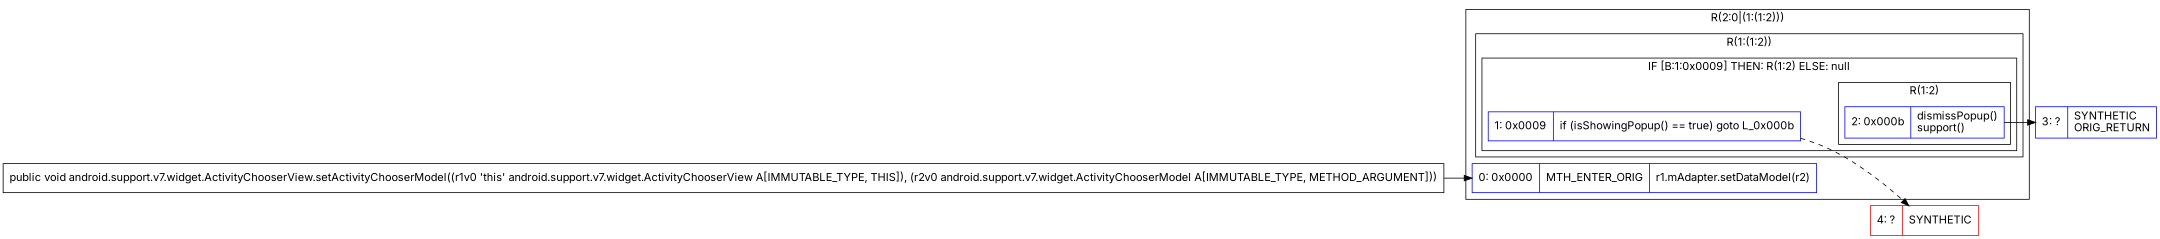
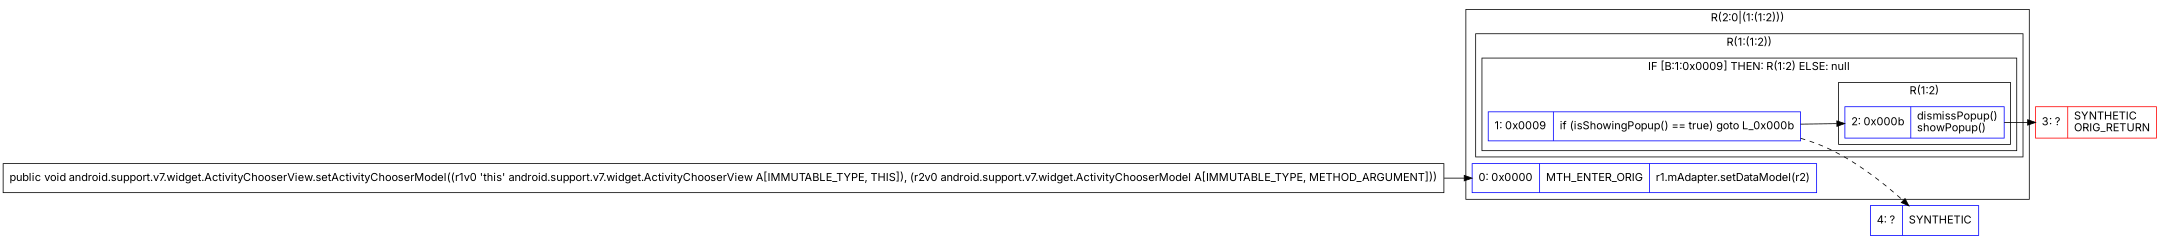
node "3: ?": color blue -> red
edge "1: 0x0009" -> "2: 0x000b": added
node "2: 0x000b": text "support()" -> "showPopup()"
node "4: ?": color red -> blue
